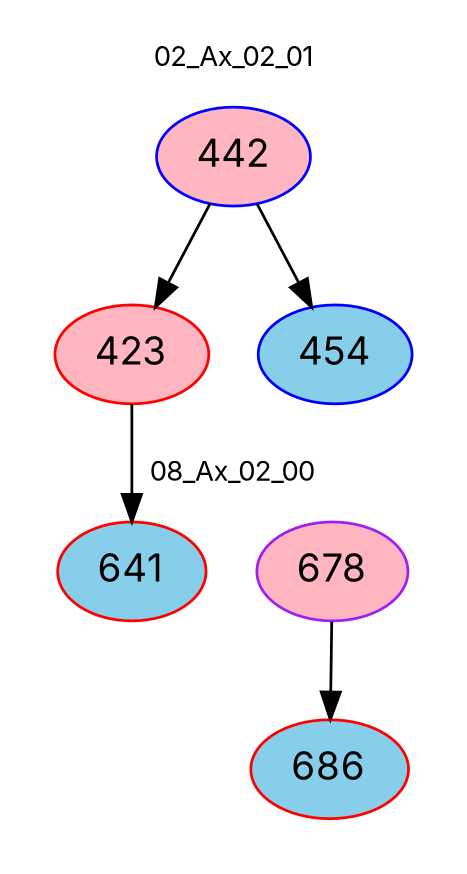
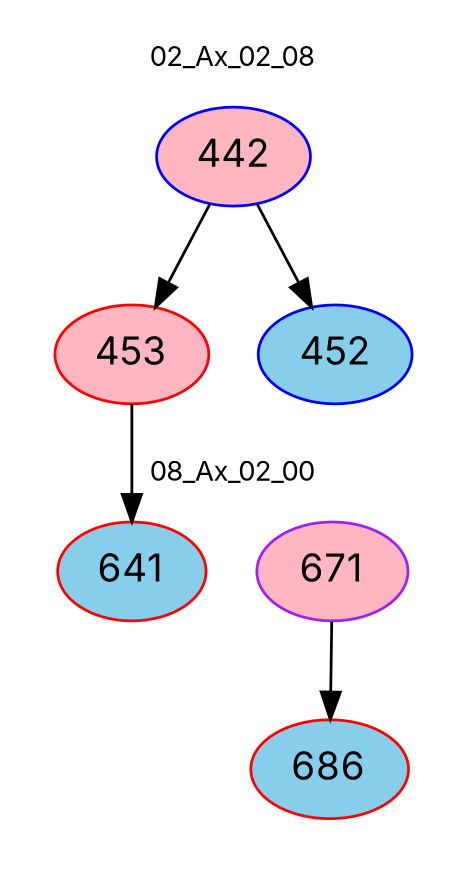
cluster "02_Ax_02_01": label "02_Ax_02_01" -> "02_Ax_02_08"
node "423": label "423" -> "453"
node "454": label "454" -> "452"
node "678": label "678" -> "671"
